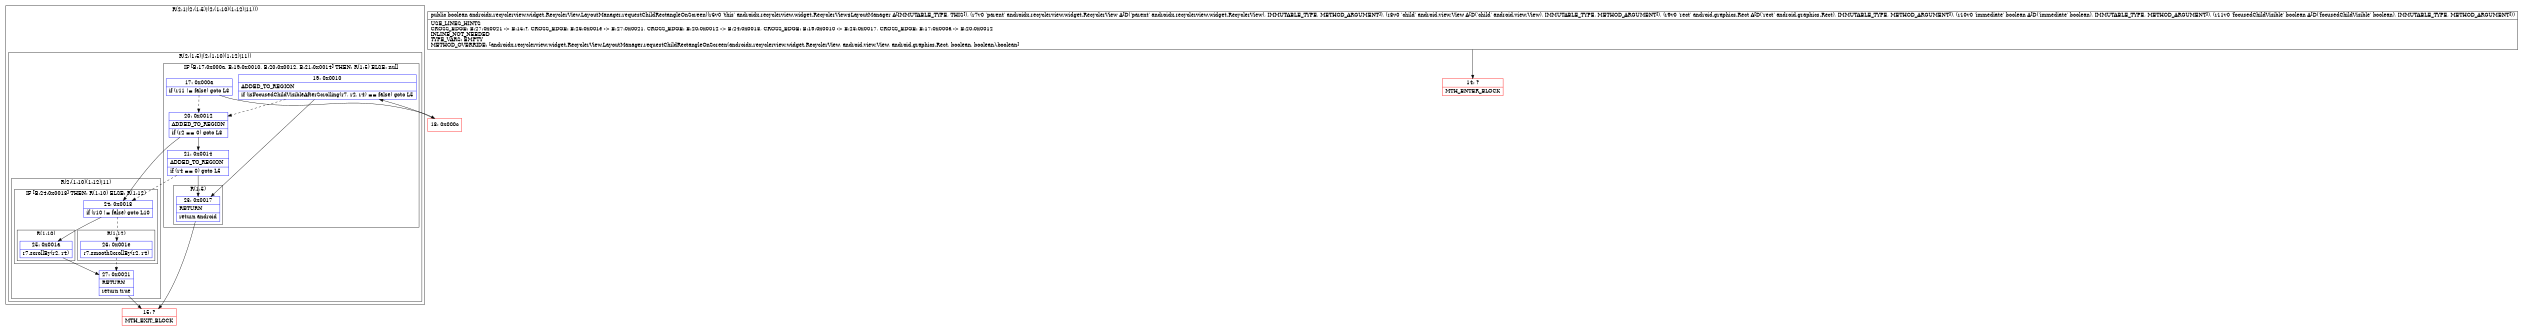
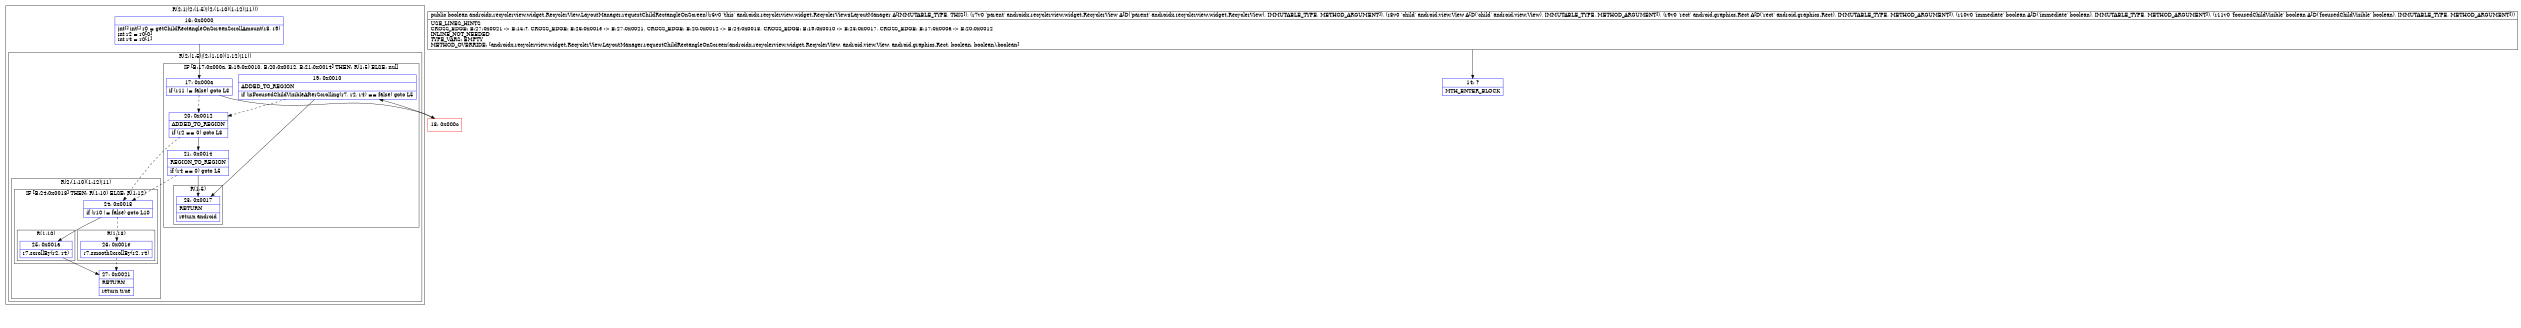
node "16: 0x0000": added
node "14: ?": color red -> blue
node "21: 0x0014": text "ADDED_TO_REGION" -> "REGION_TO_REGION"
edge "20: 0x0012" -> "24: 0x0018": style solid -> dashed
cluster "R(1:12)": label "R(1:12)" -> "R(1:13)"
node "15: ?": removed
